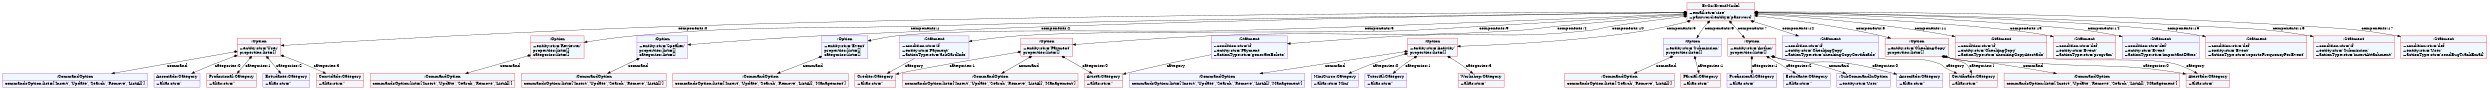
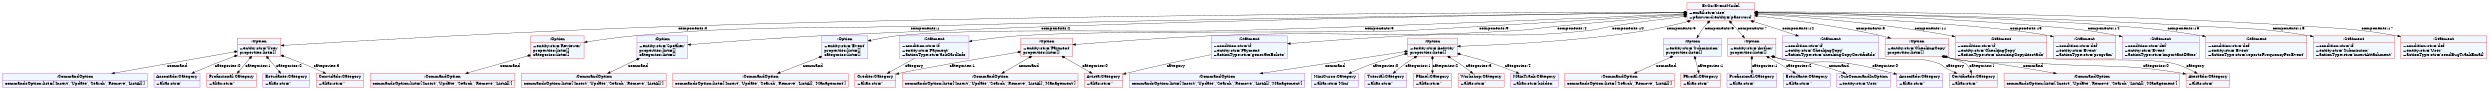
node "Painel:Category": added
node "MainTrack:Category": added
